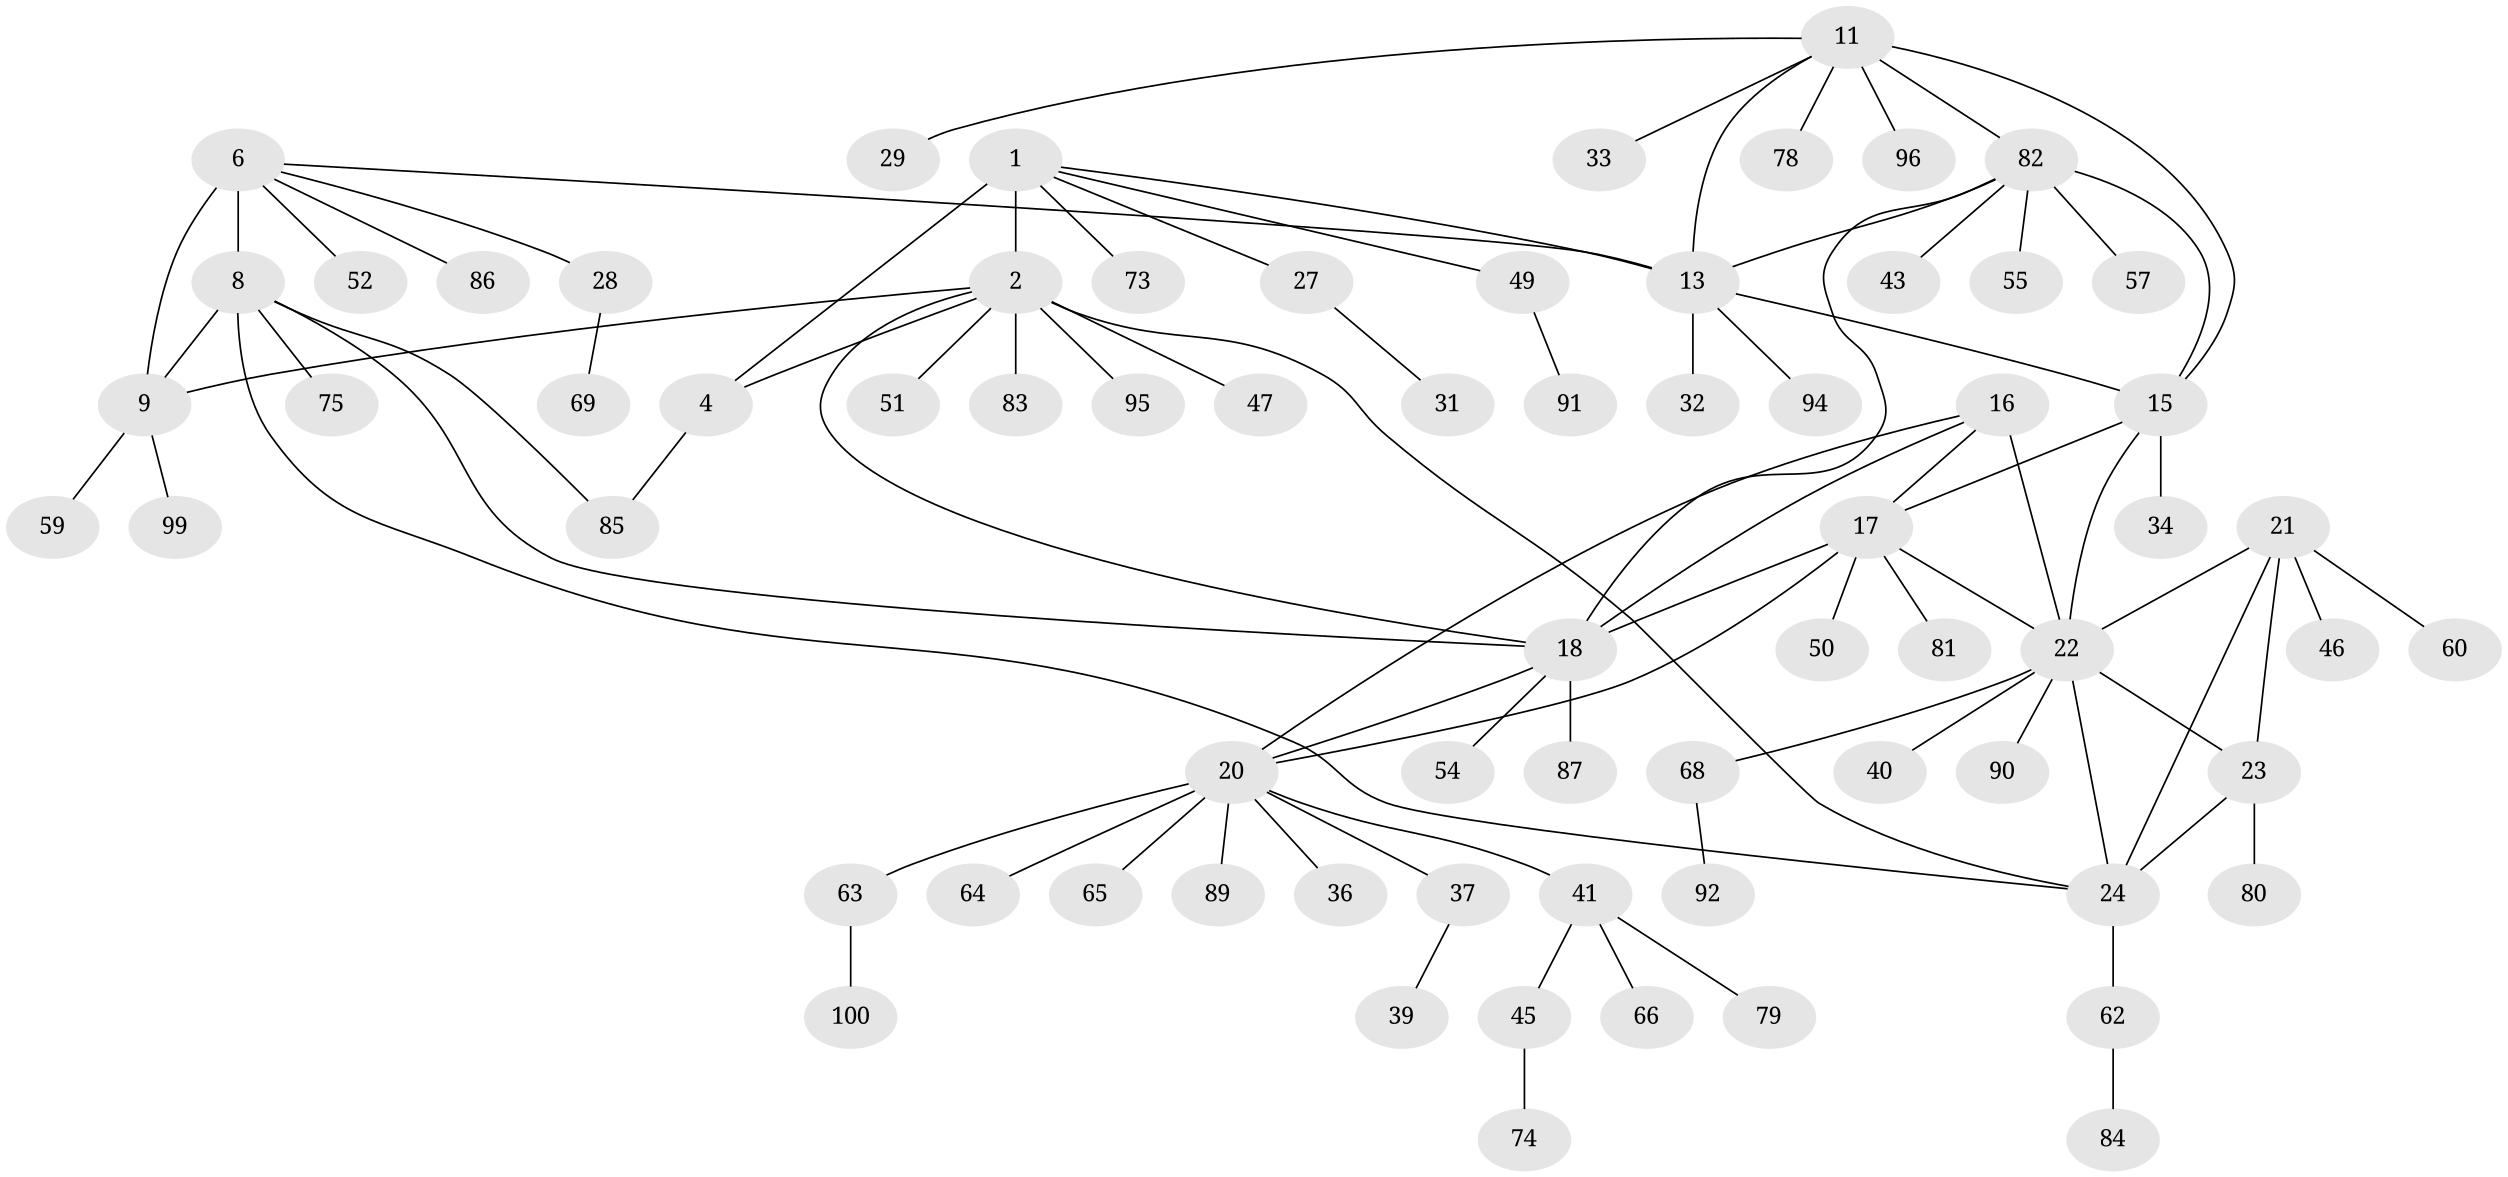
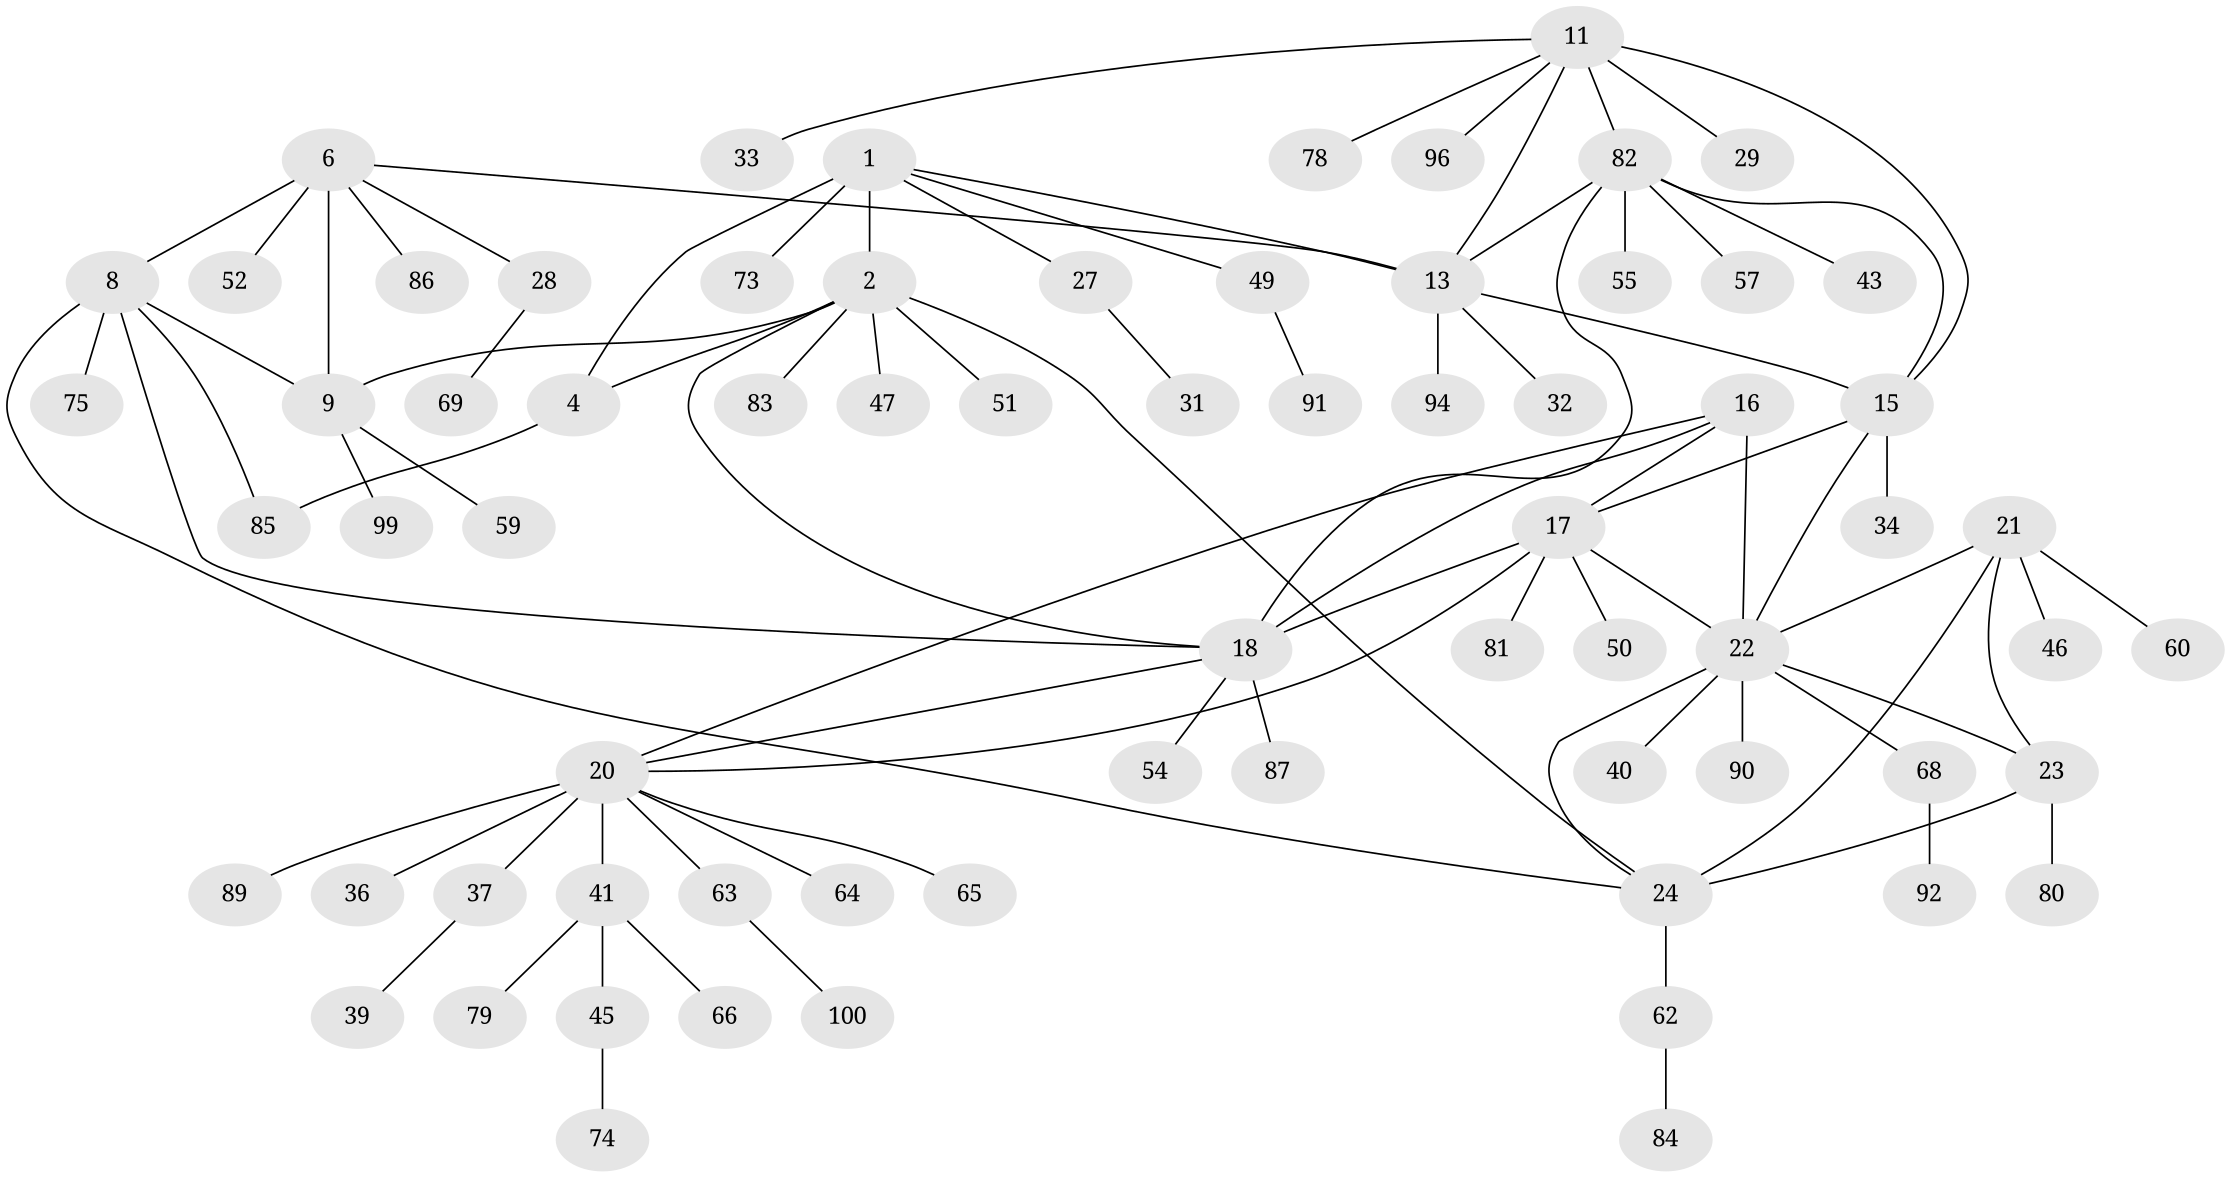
node "95": removed
